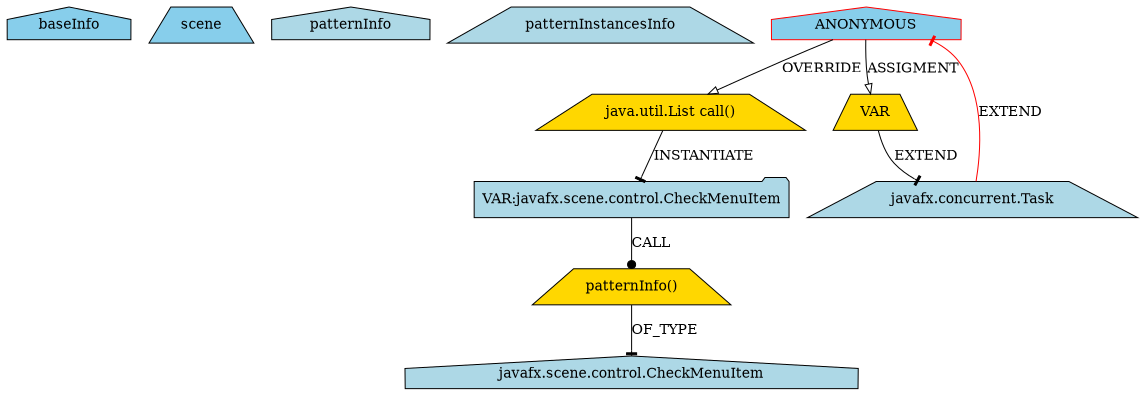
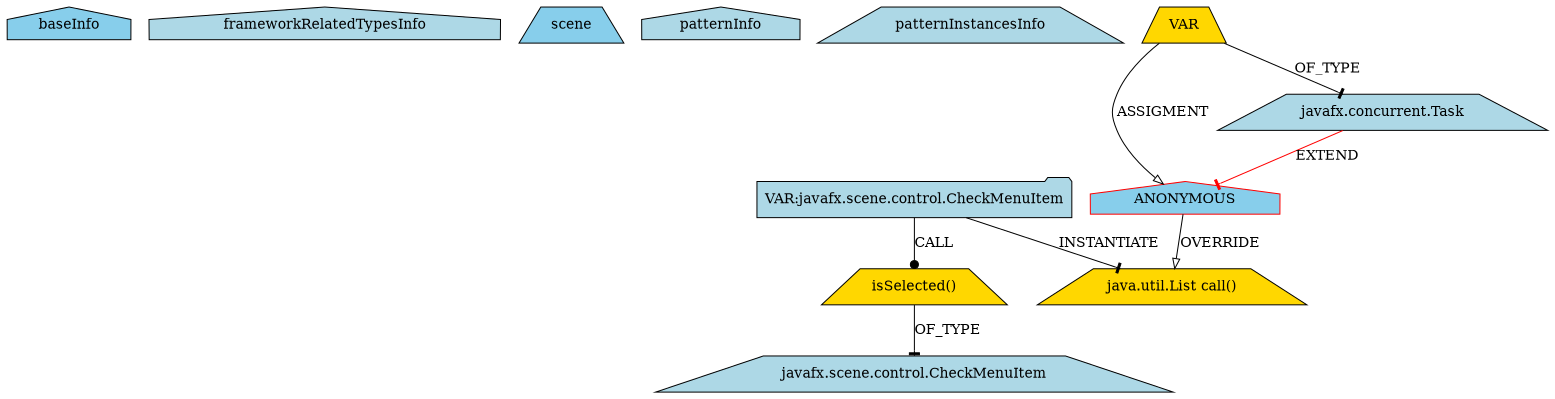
node "frameworkRelatedTypesInfo": added
edge "ANONYMOUS" -> "VAR": reversed
edge "java.util.List call()" -> "VAR:javafx.scene.control.CheckMenuItem": reversed
edge "VAR" -> "javafx.concurrent.Task": label "EXTEND" -> "OF_TYPE"
node "patternInfo()": label "patternInfo()" -> "isSelected()"
node "javafx.scene.control.CheckMenuItem": shape house -> trapezium
